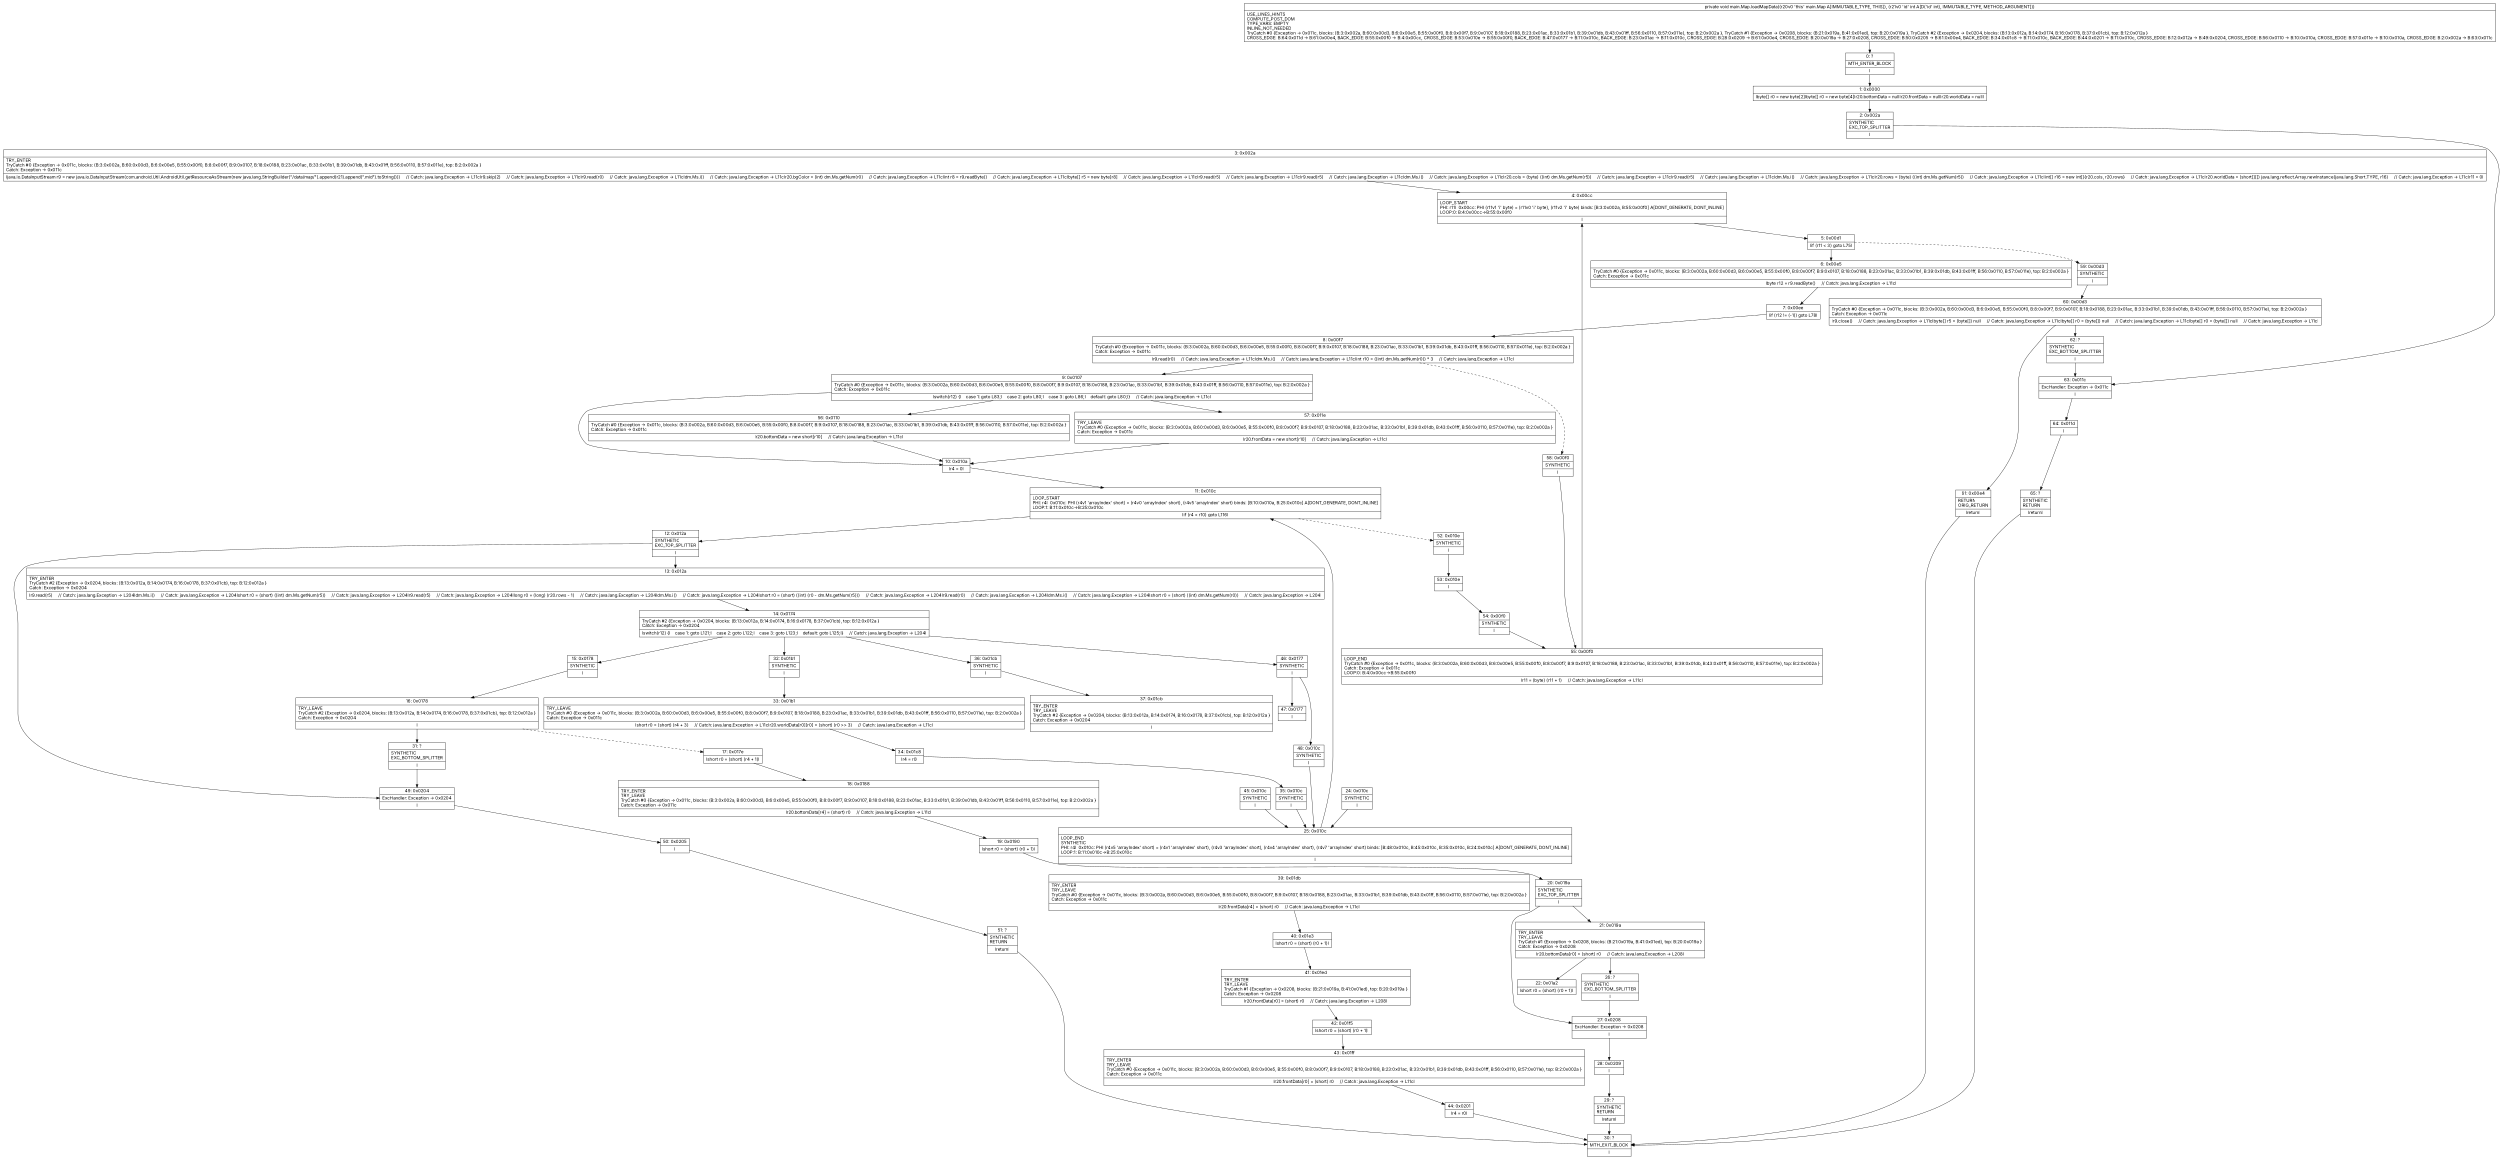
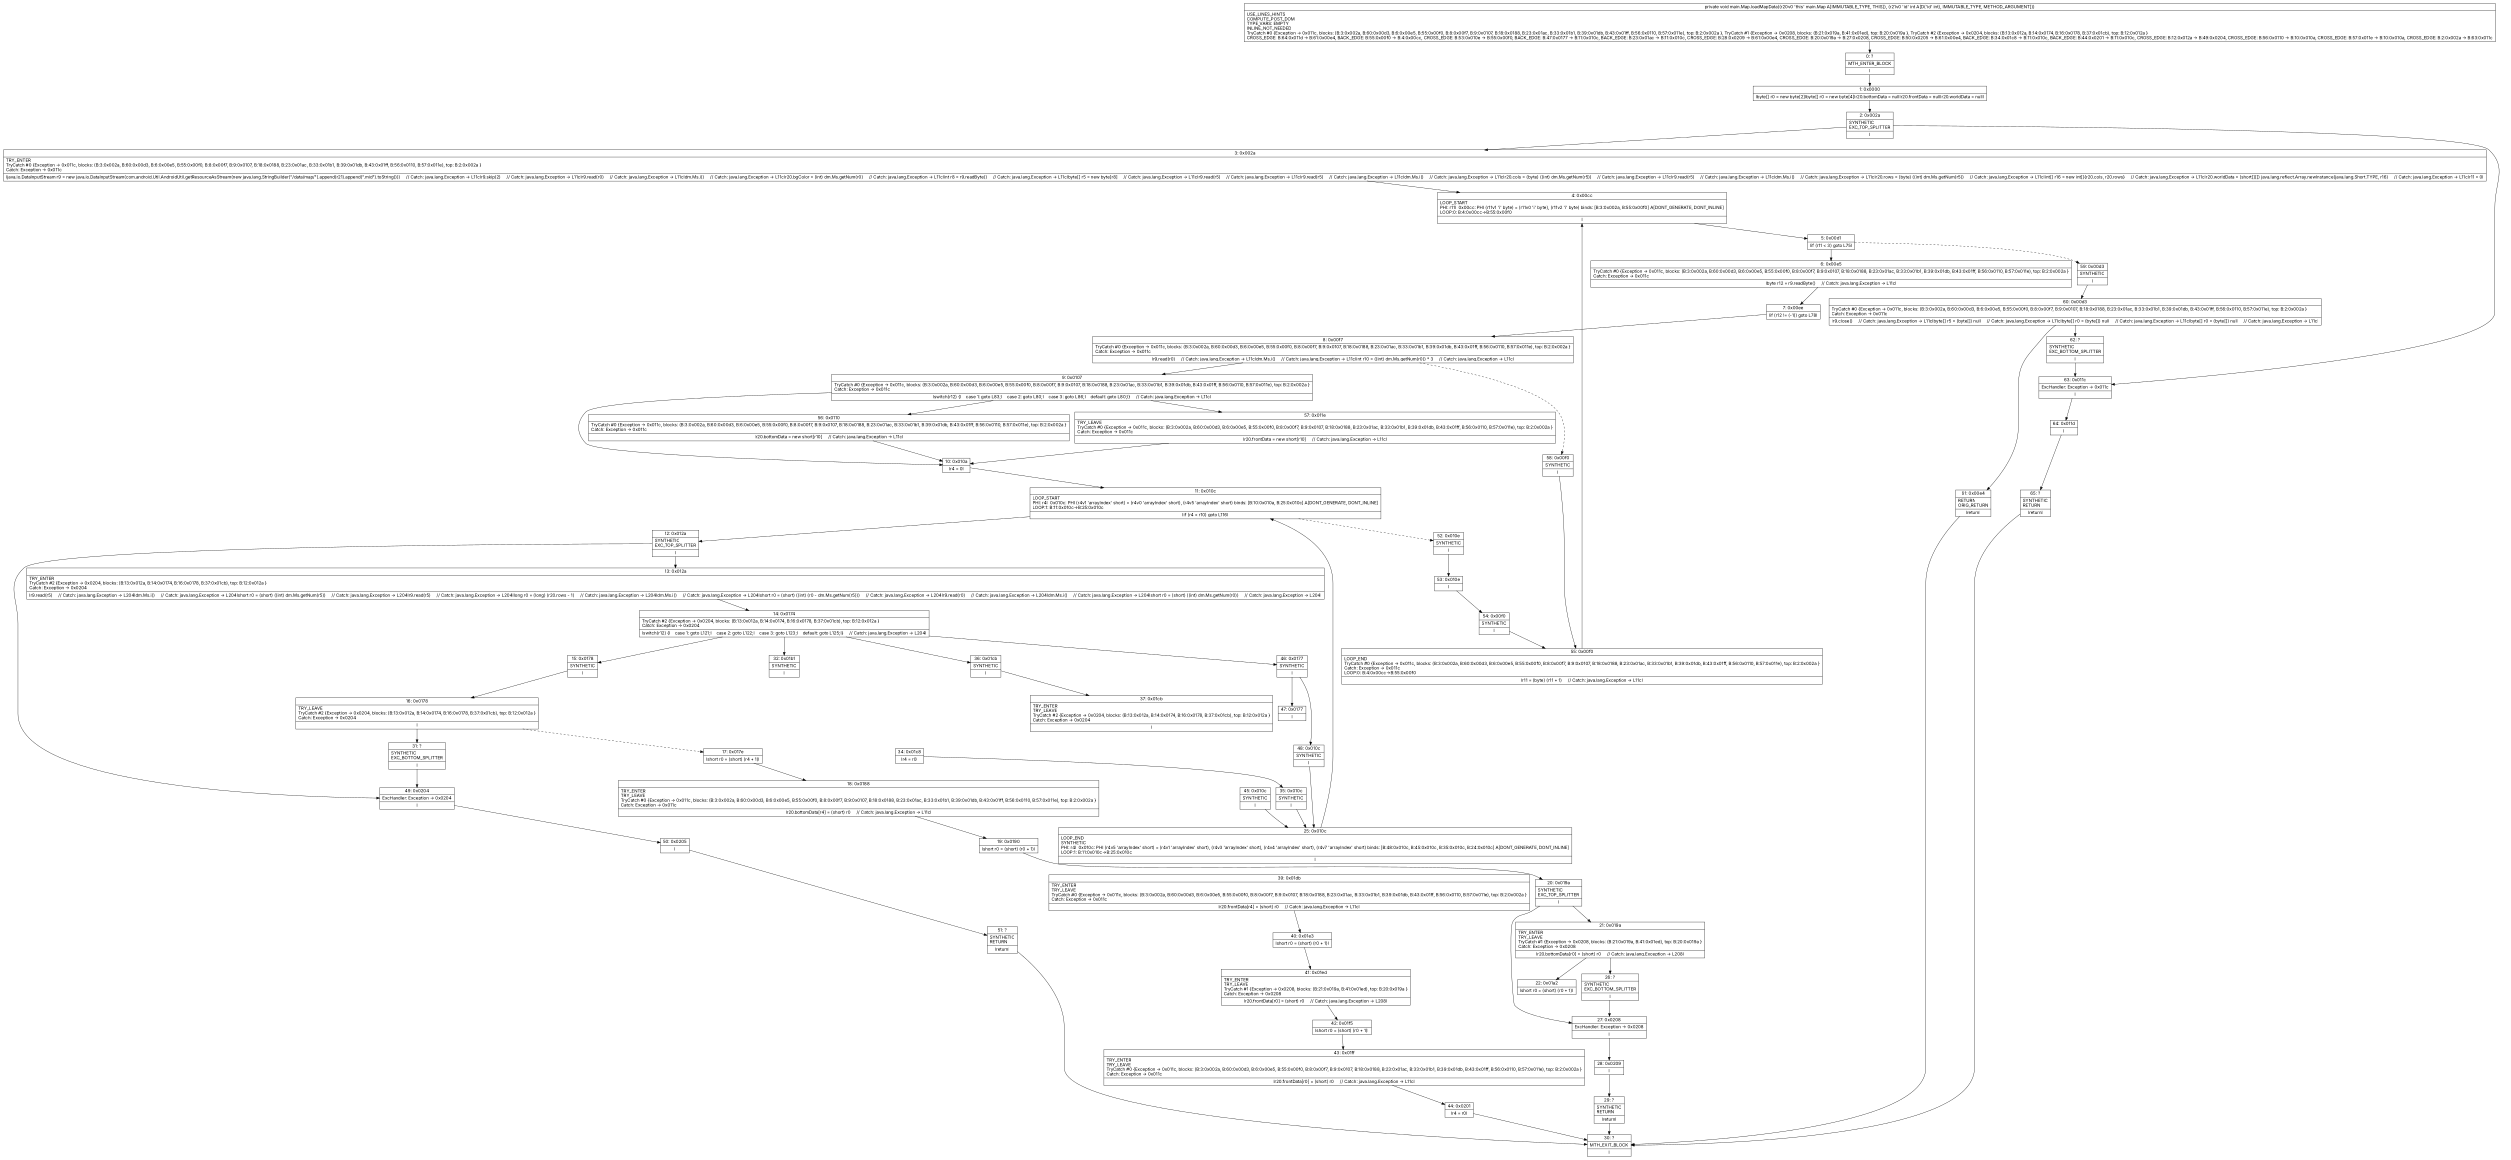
edge "2: 0x002a" -> "3: 0x002a": added
node "33: 0x01b1": removed
node "24: 0x010c": removed
